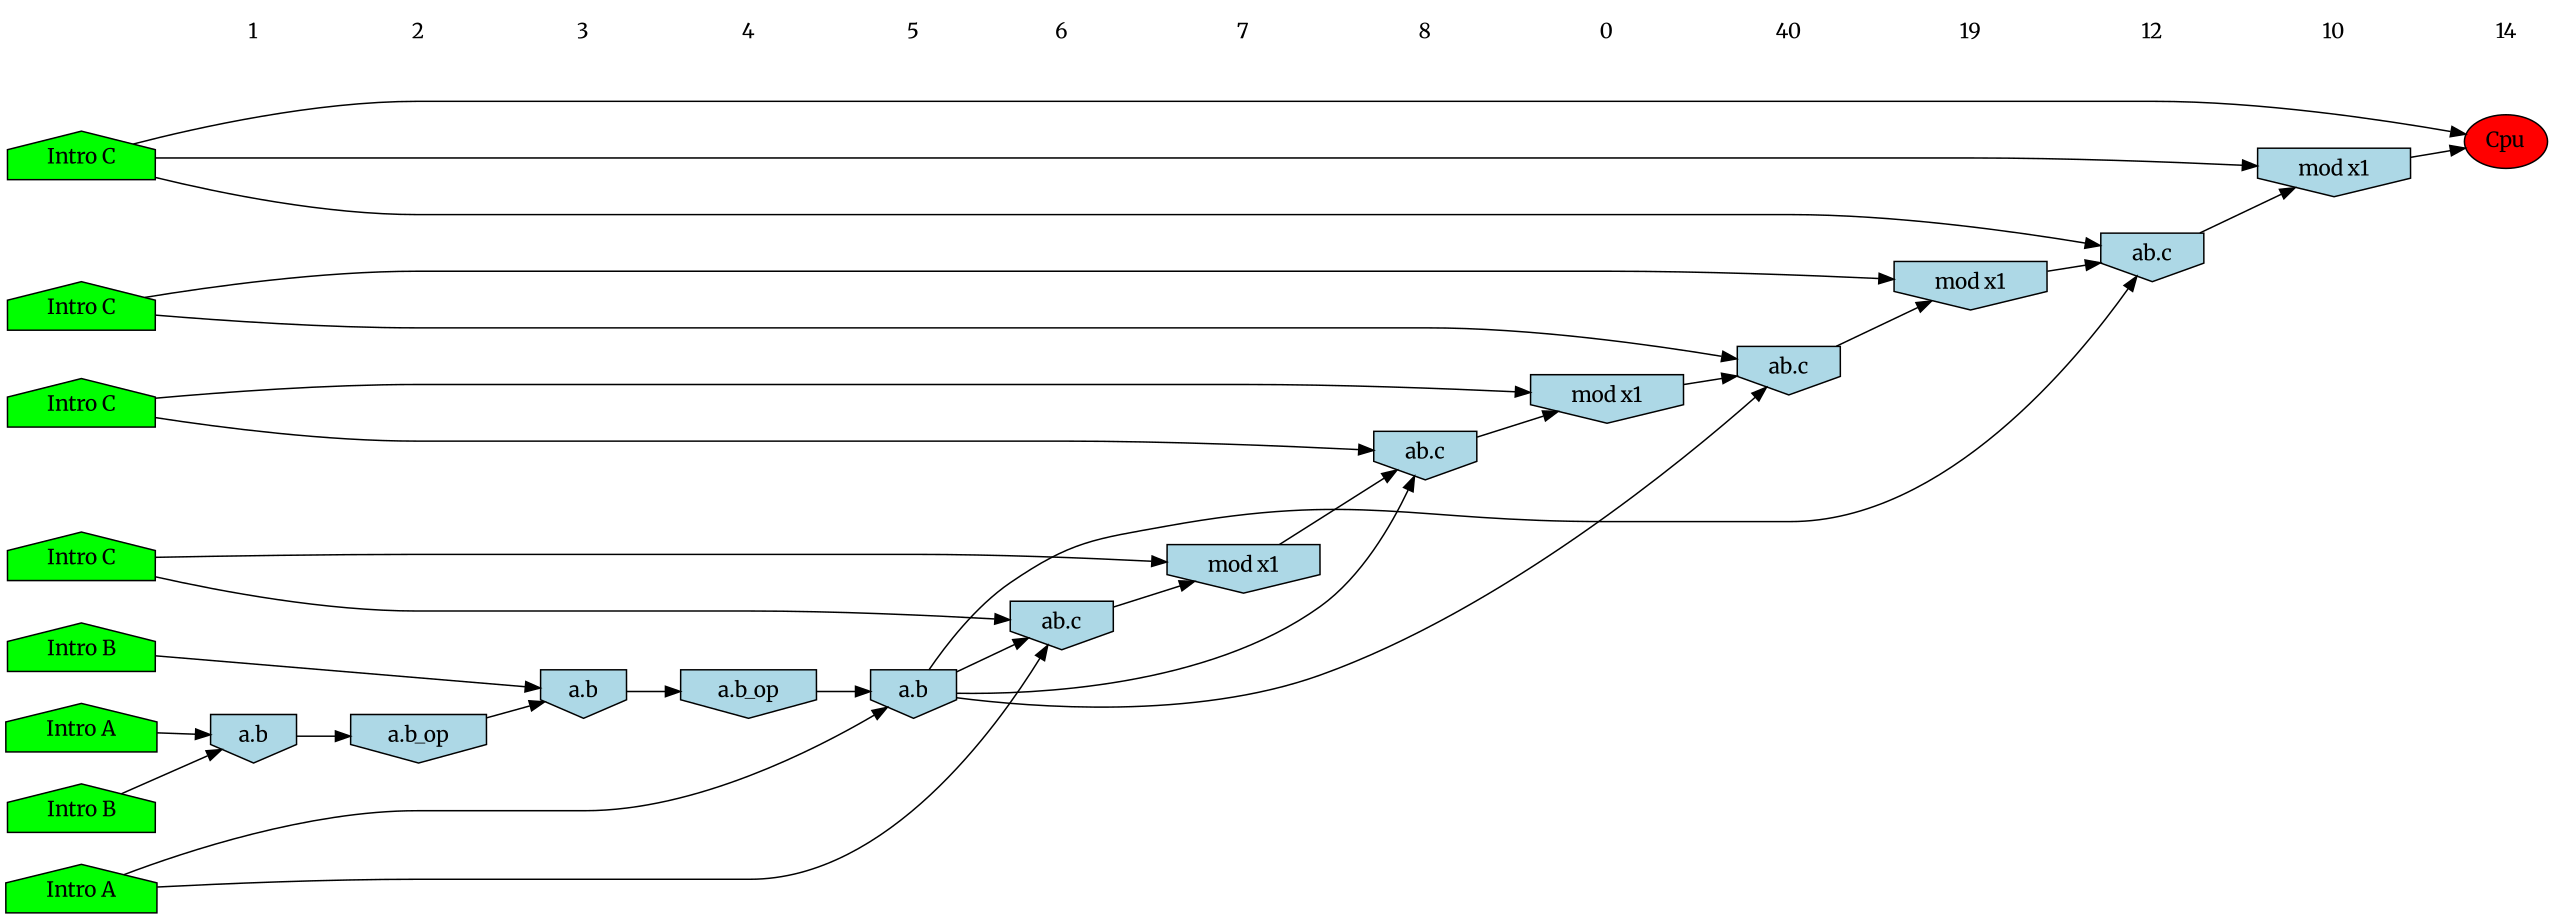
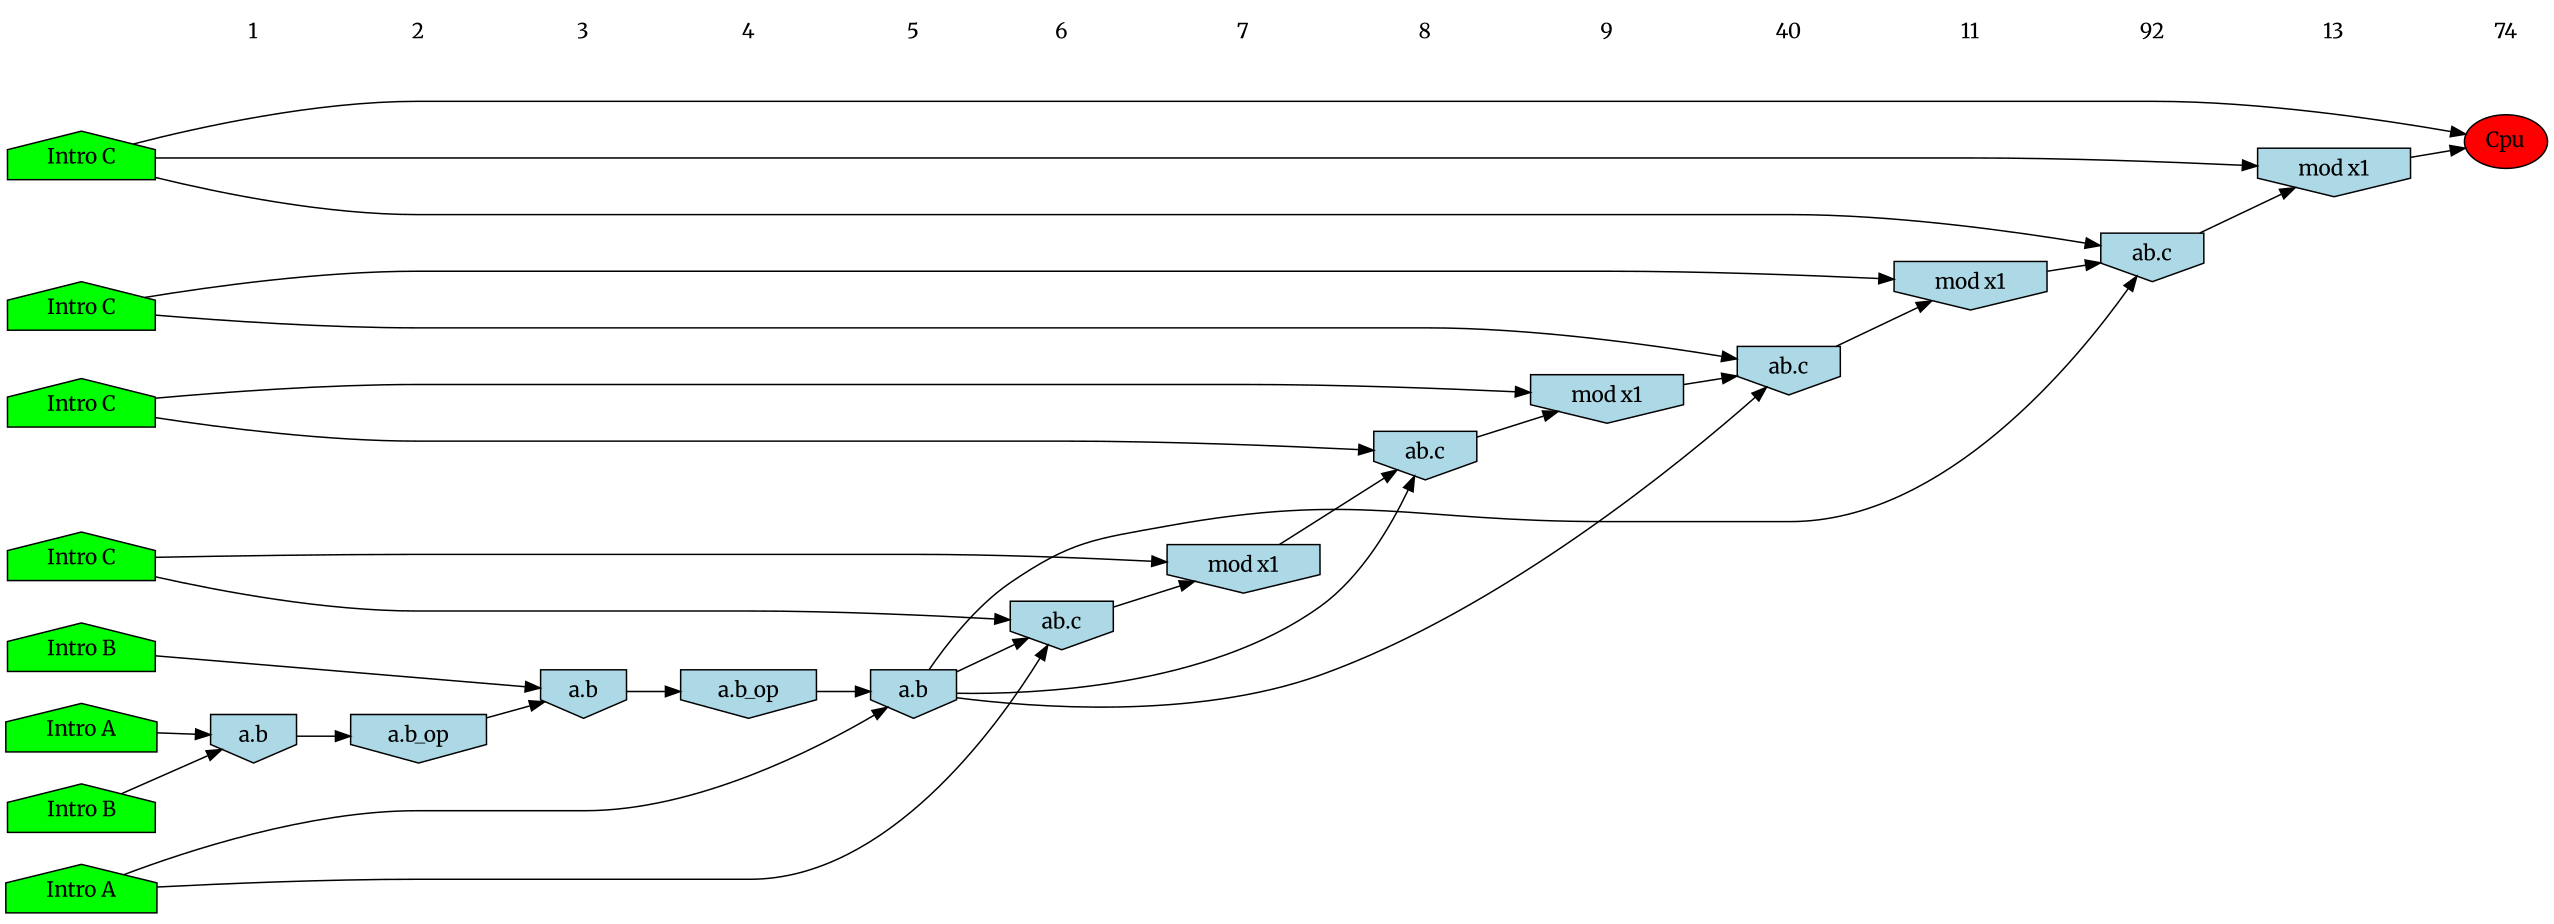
node "0": label "0" -> "9"
node "19": label "19" -> "11"
node "12": label "12" -> "92"
node "10": label "10" -> "13"
node "14": label "14" -> "74"
